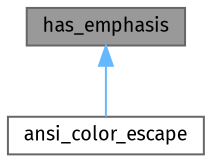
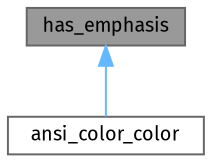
node "ansi_color_escape": label "ansi_color_escape" -> "ansi_color_color"
